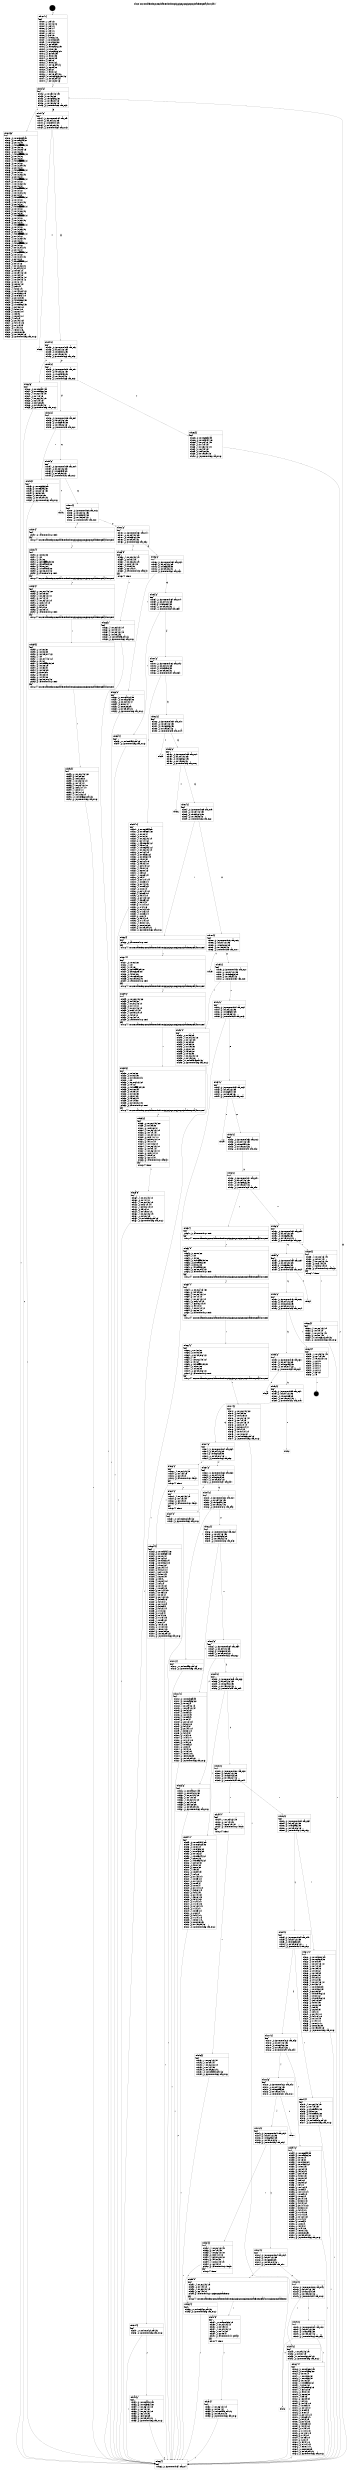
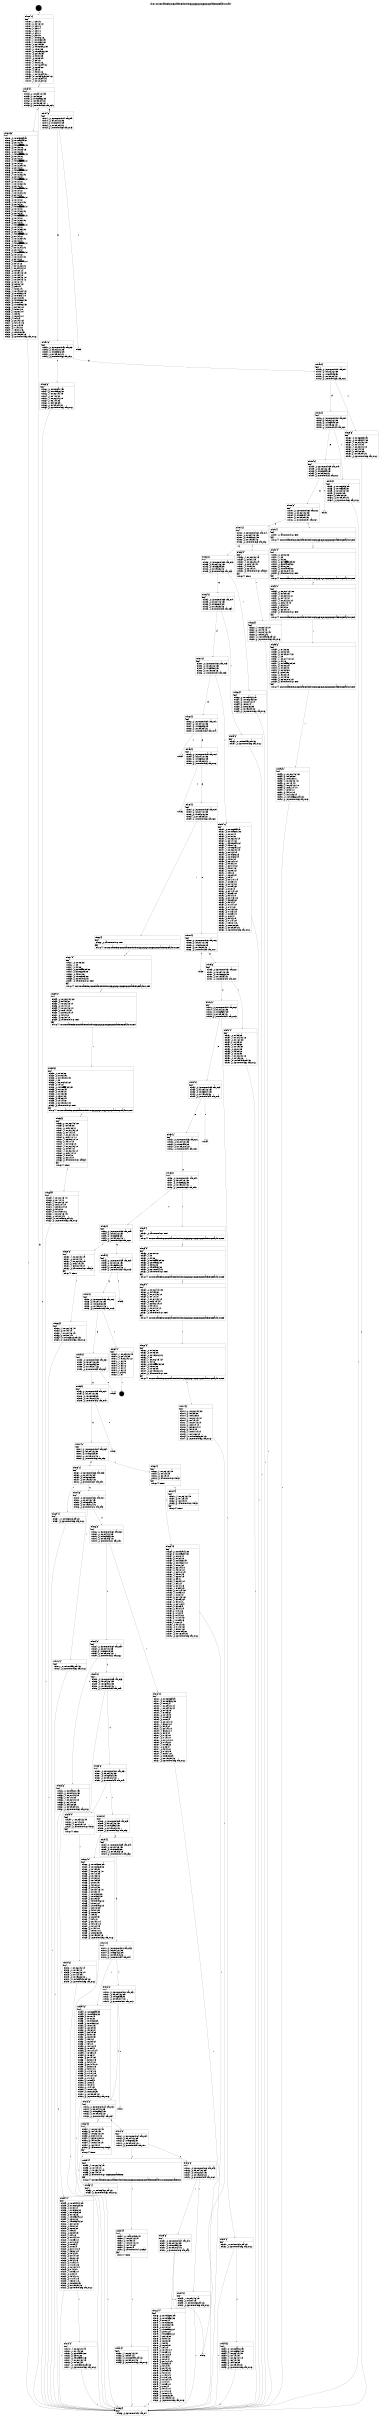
edge "0x4020f4 [28]" -> "0x40274c [42]": now "0x402bd9 [147]" -> "0x40274c [42]"
